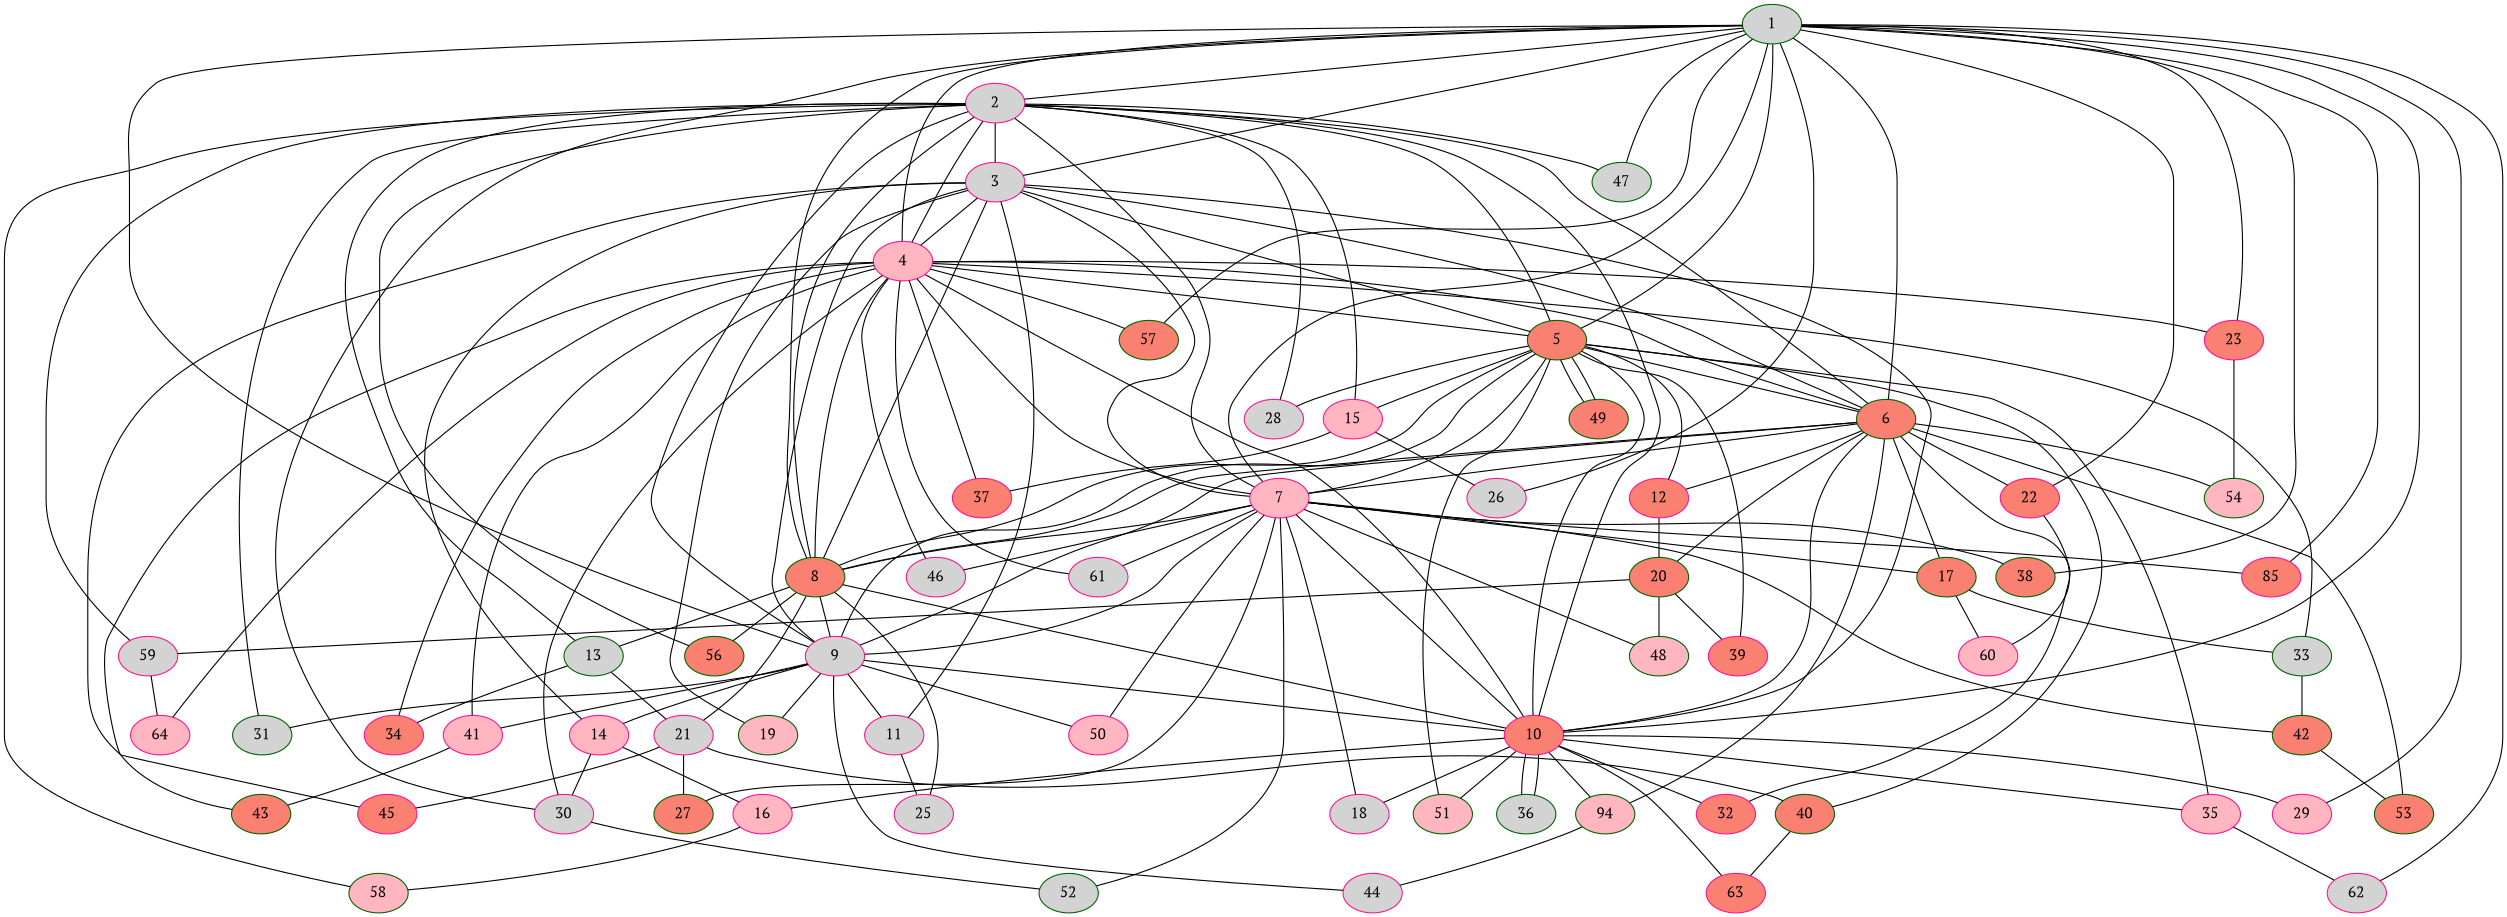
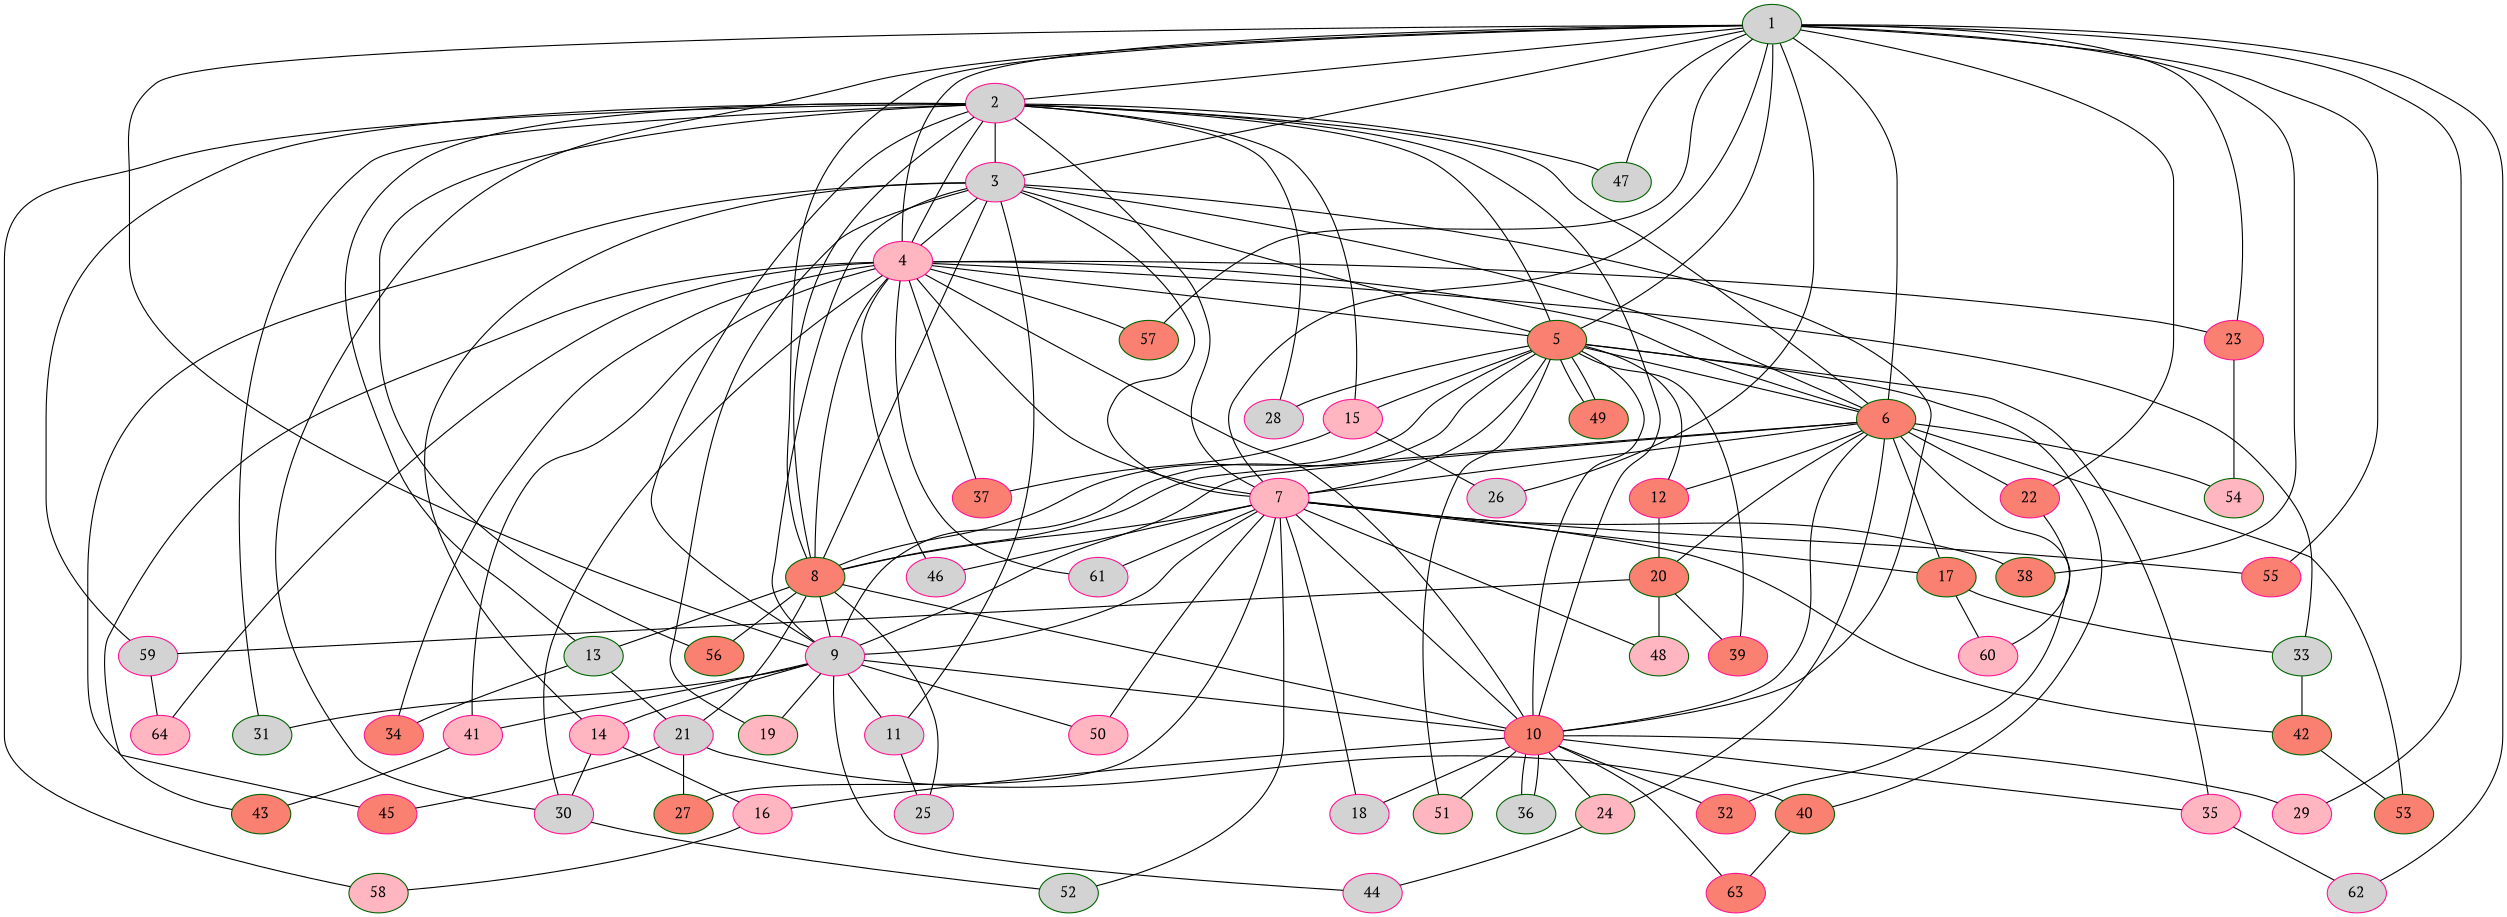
edge "1" -- "10": removed
node "85": label "85" -> "55"
node "94": label "94" -> "24"
